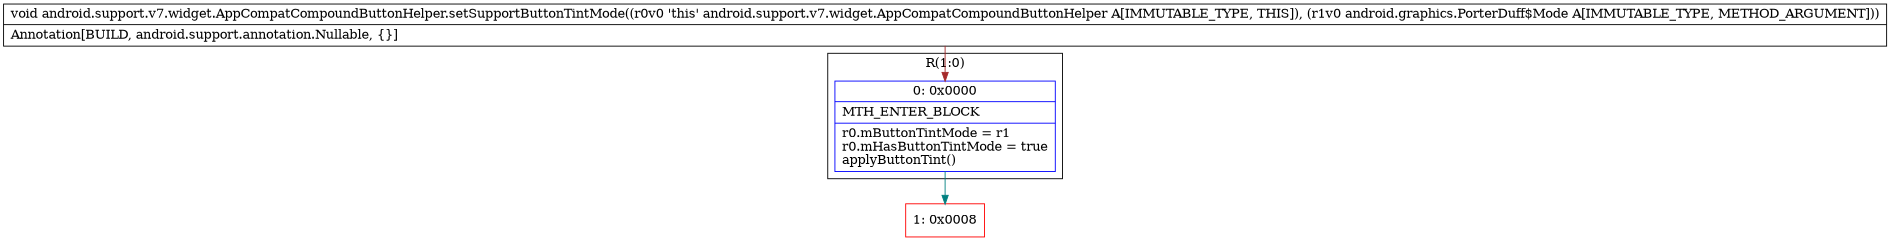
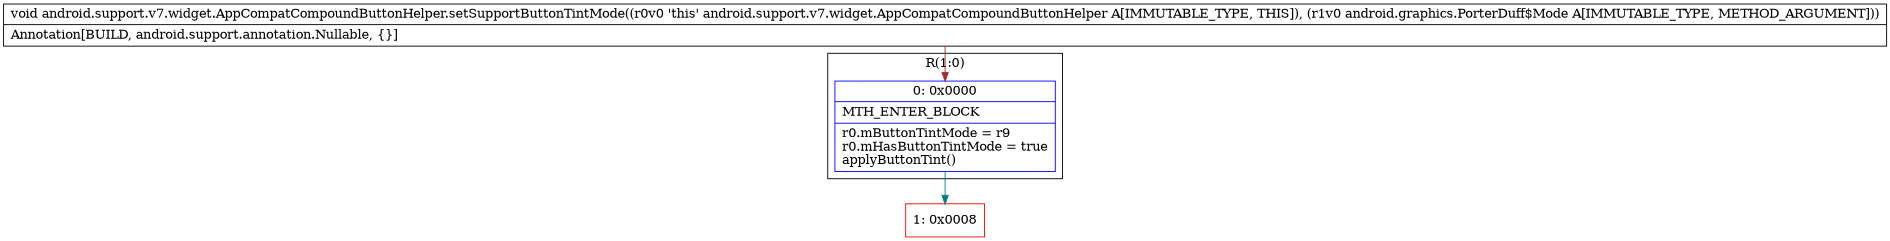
node "0: 0x0000": text "r0.mButtonTintMode = r1" -> "r0.mButtonTintMode = r9"
